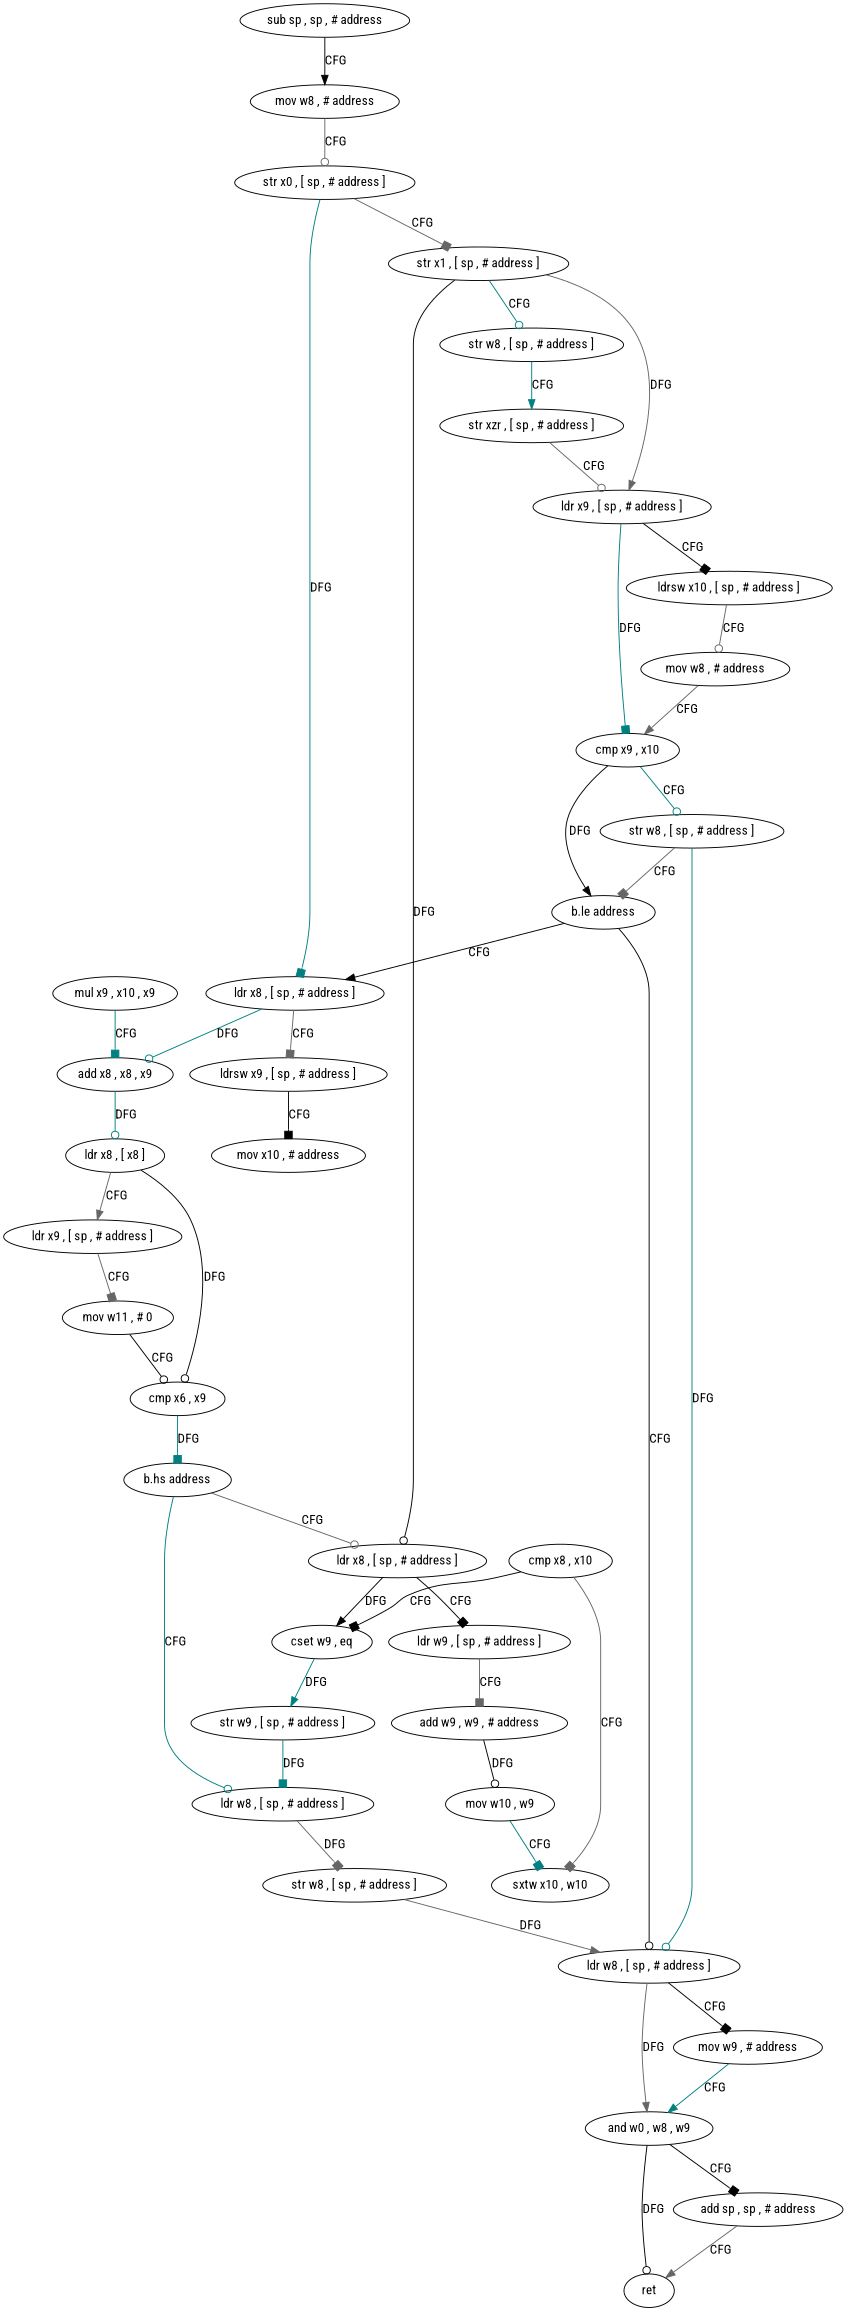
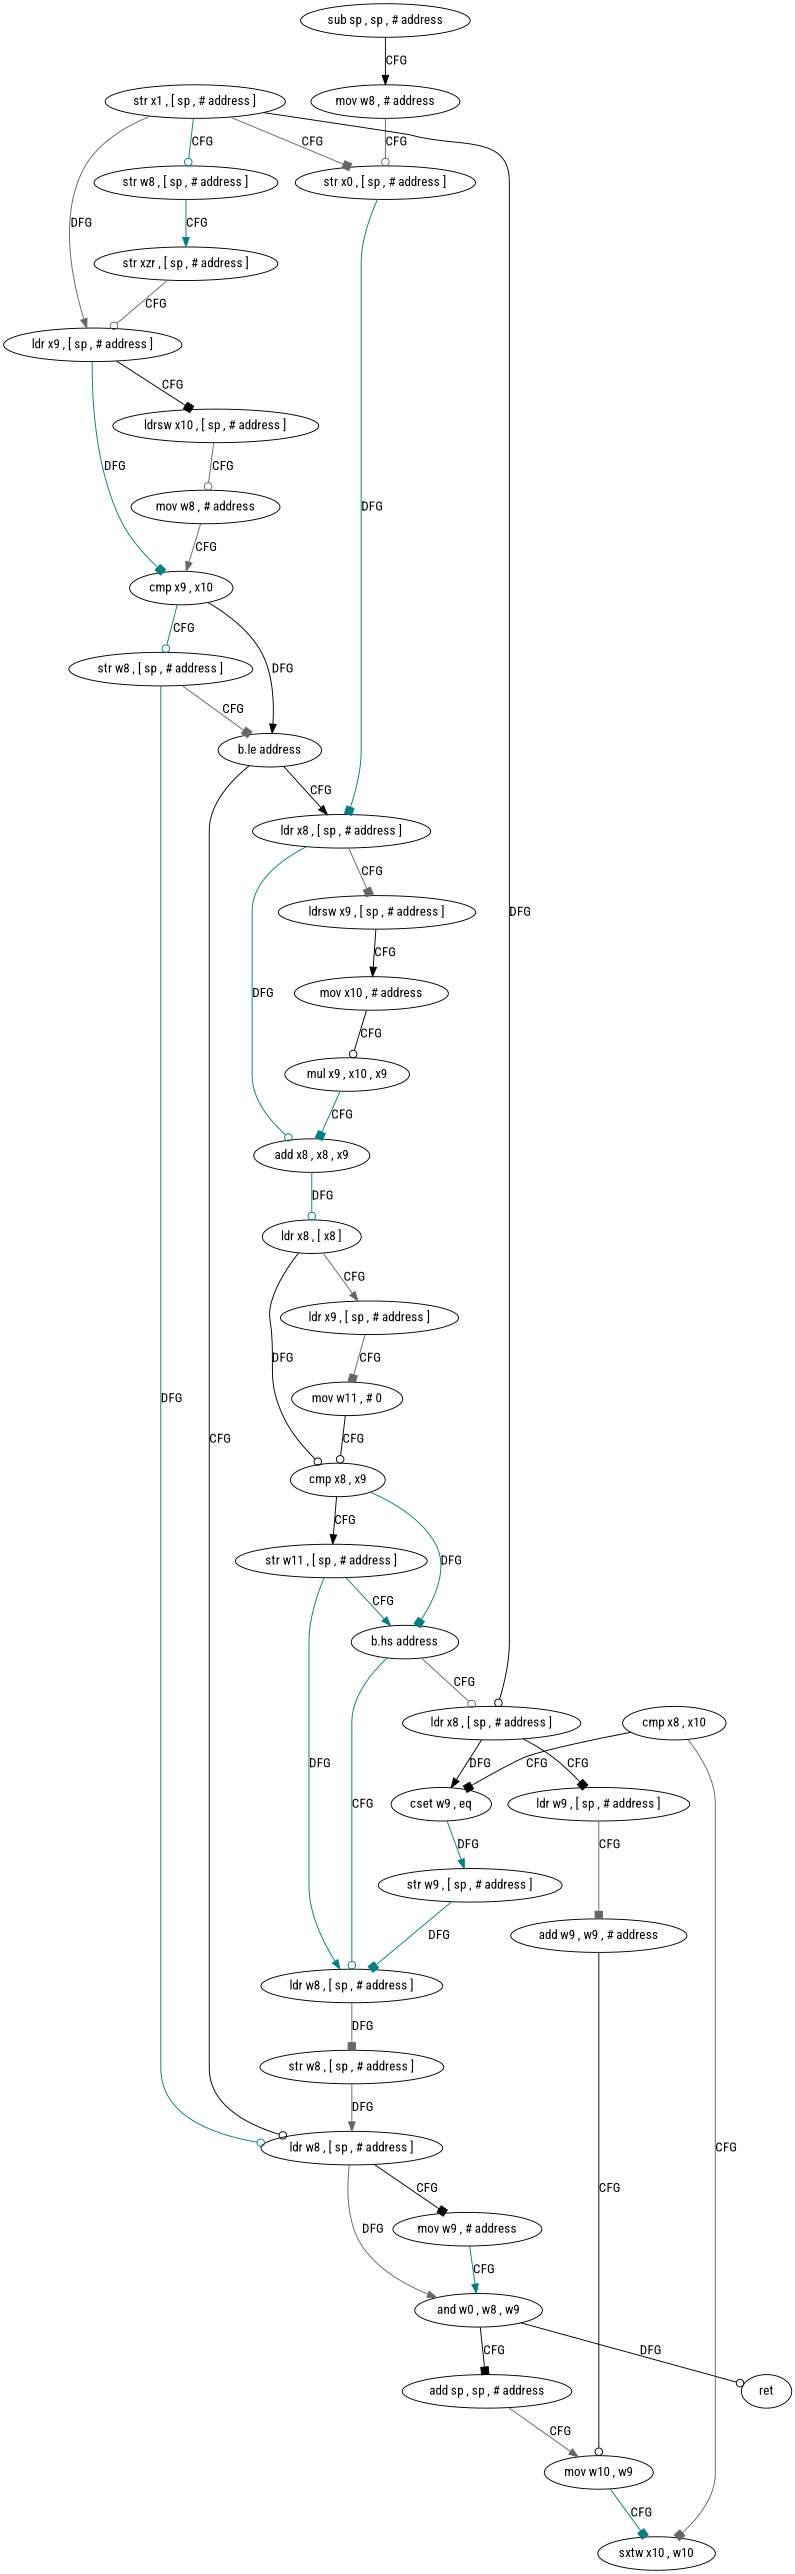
edge "str x0 , [ sp , # address ]" -> "str x1 , [ sp , # address ]": reversed
edge "mov x10 , # address" -> "mul x9 , x10 , x9": added, label "CFG"
edge "ldrsw x9 , [ sp , # address ]" -> "mov x10 , # address": arrowhead box -> normal
node "cmp x6 , x9": label "cmp x6 , x9" -> "cmp x8 , x9"
node "str w11 , [ sp , # address ]": added
edge "add w9 , w9 , # address" -> "mov w10 , w9": label "DFG" -> "CFG"
edge "add sp , sp , # address" -> "ret": now "add sp , sp , # address" -> "mov w10 , w9"
